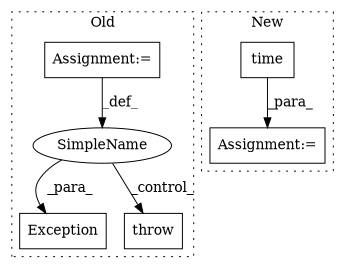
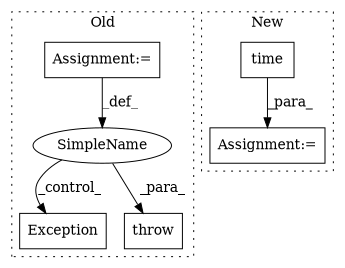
edge "SimpleName" -> "Exception": label "_para_" -> "_control_"
edge "SimpleName" -> "throw": label "_control_" -> "_para_"
